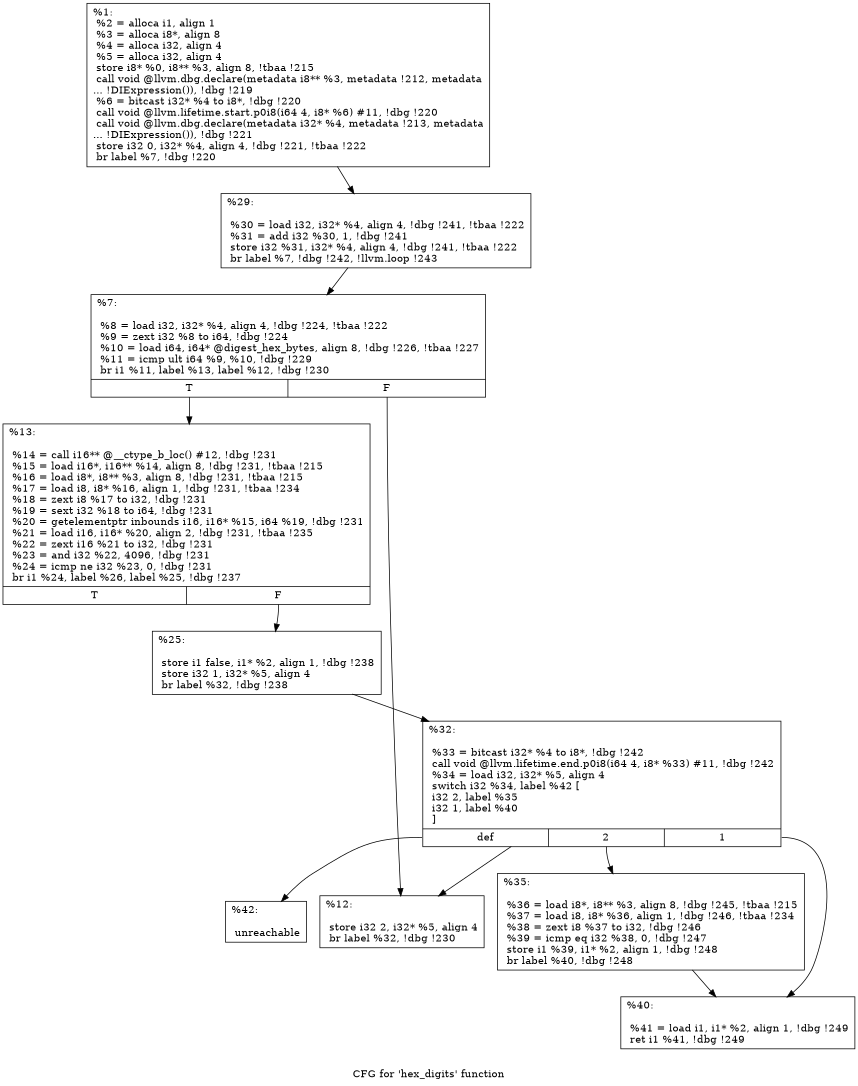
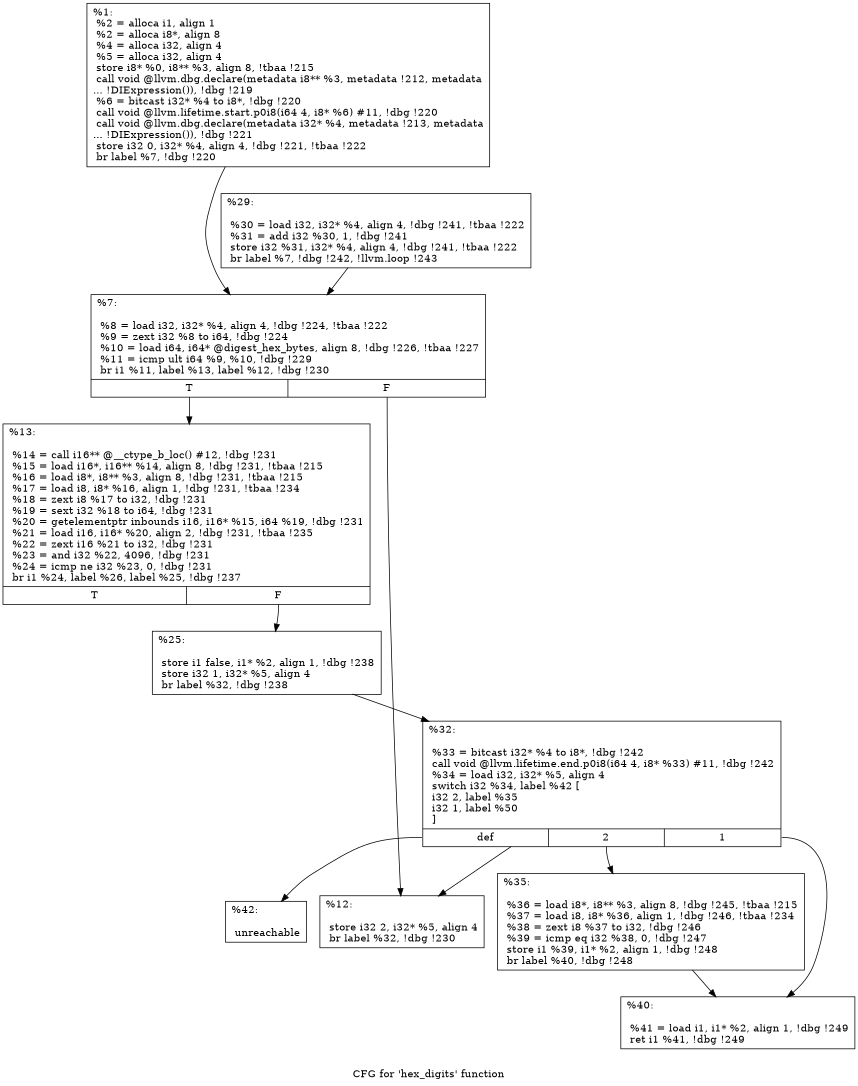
node "%1:": text "%3 = alloca i8*, align 8" -> "%2 = alloca i8*, align 8"
edge "%1:" -> "%29:": now "%1:" -> "%7:"
node "%32:": text "i32 1, label %40" -> "i32 1, label %50"
